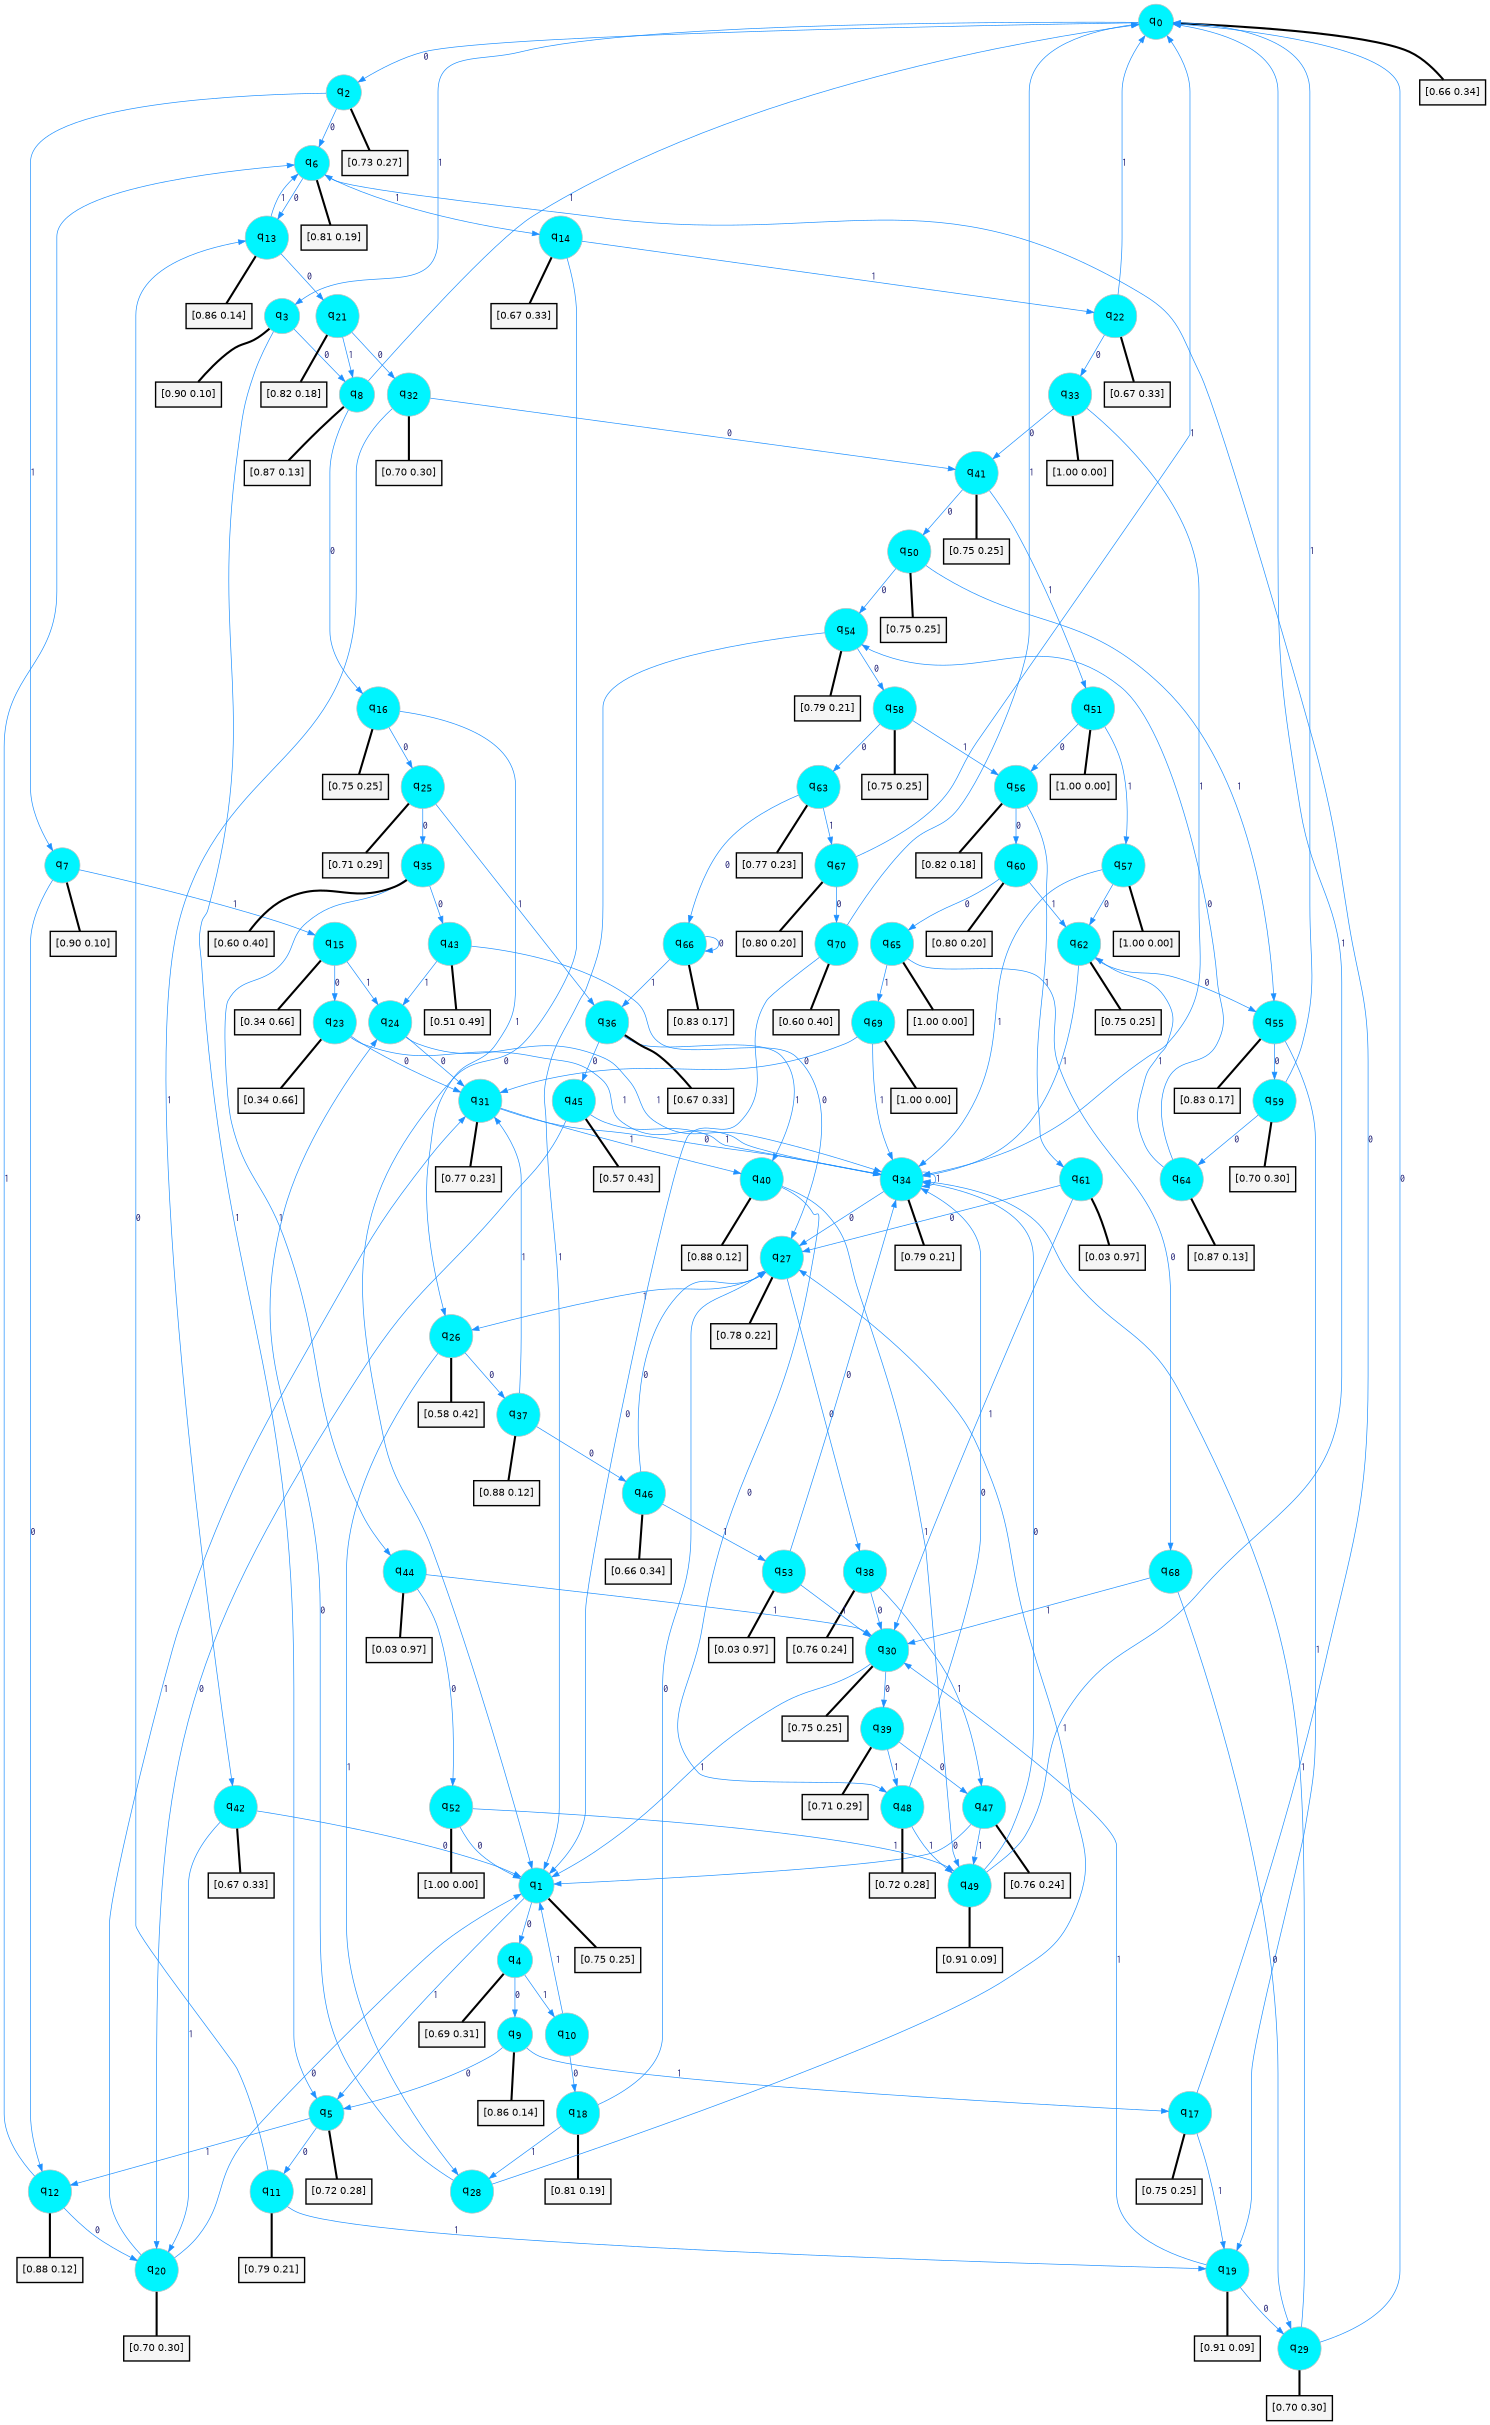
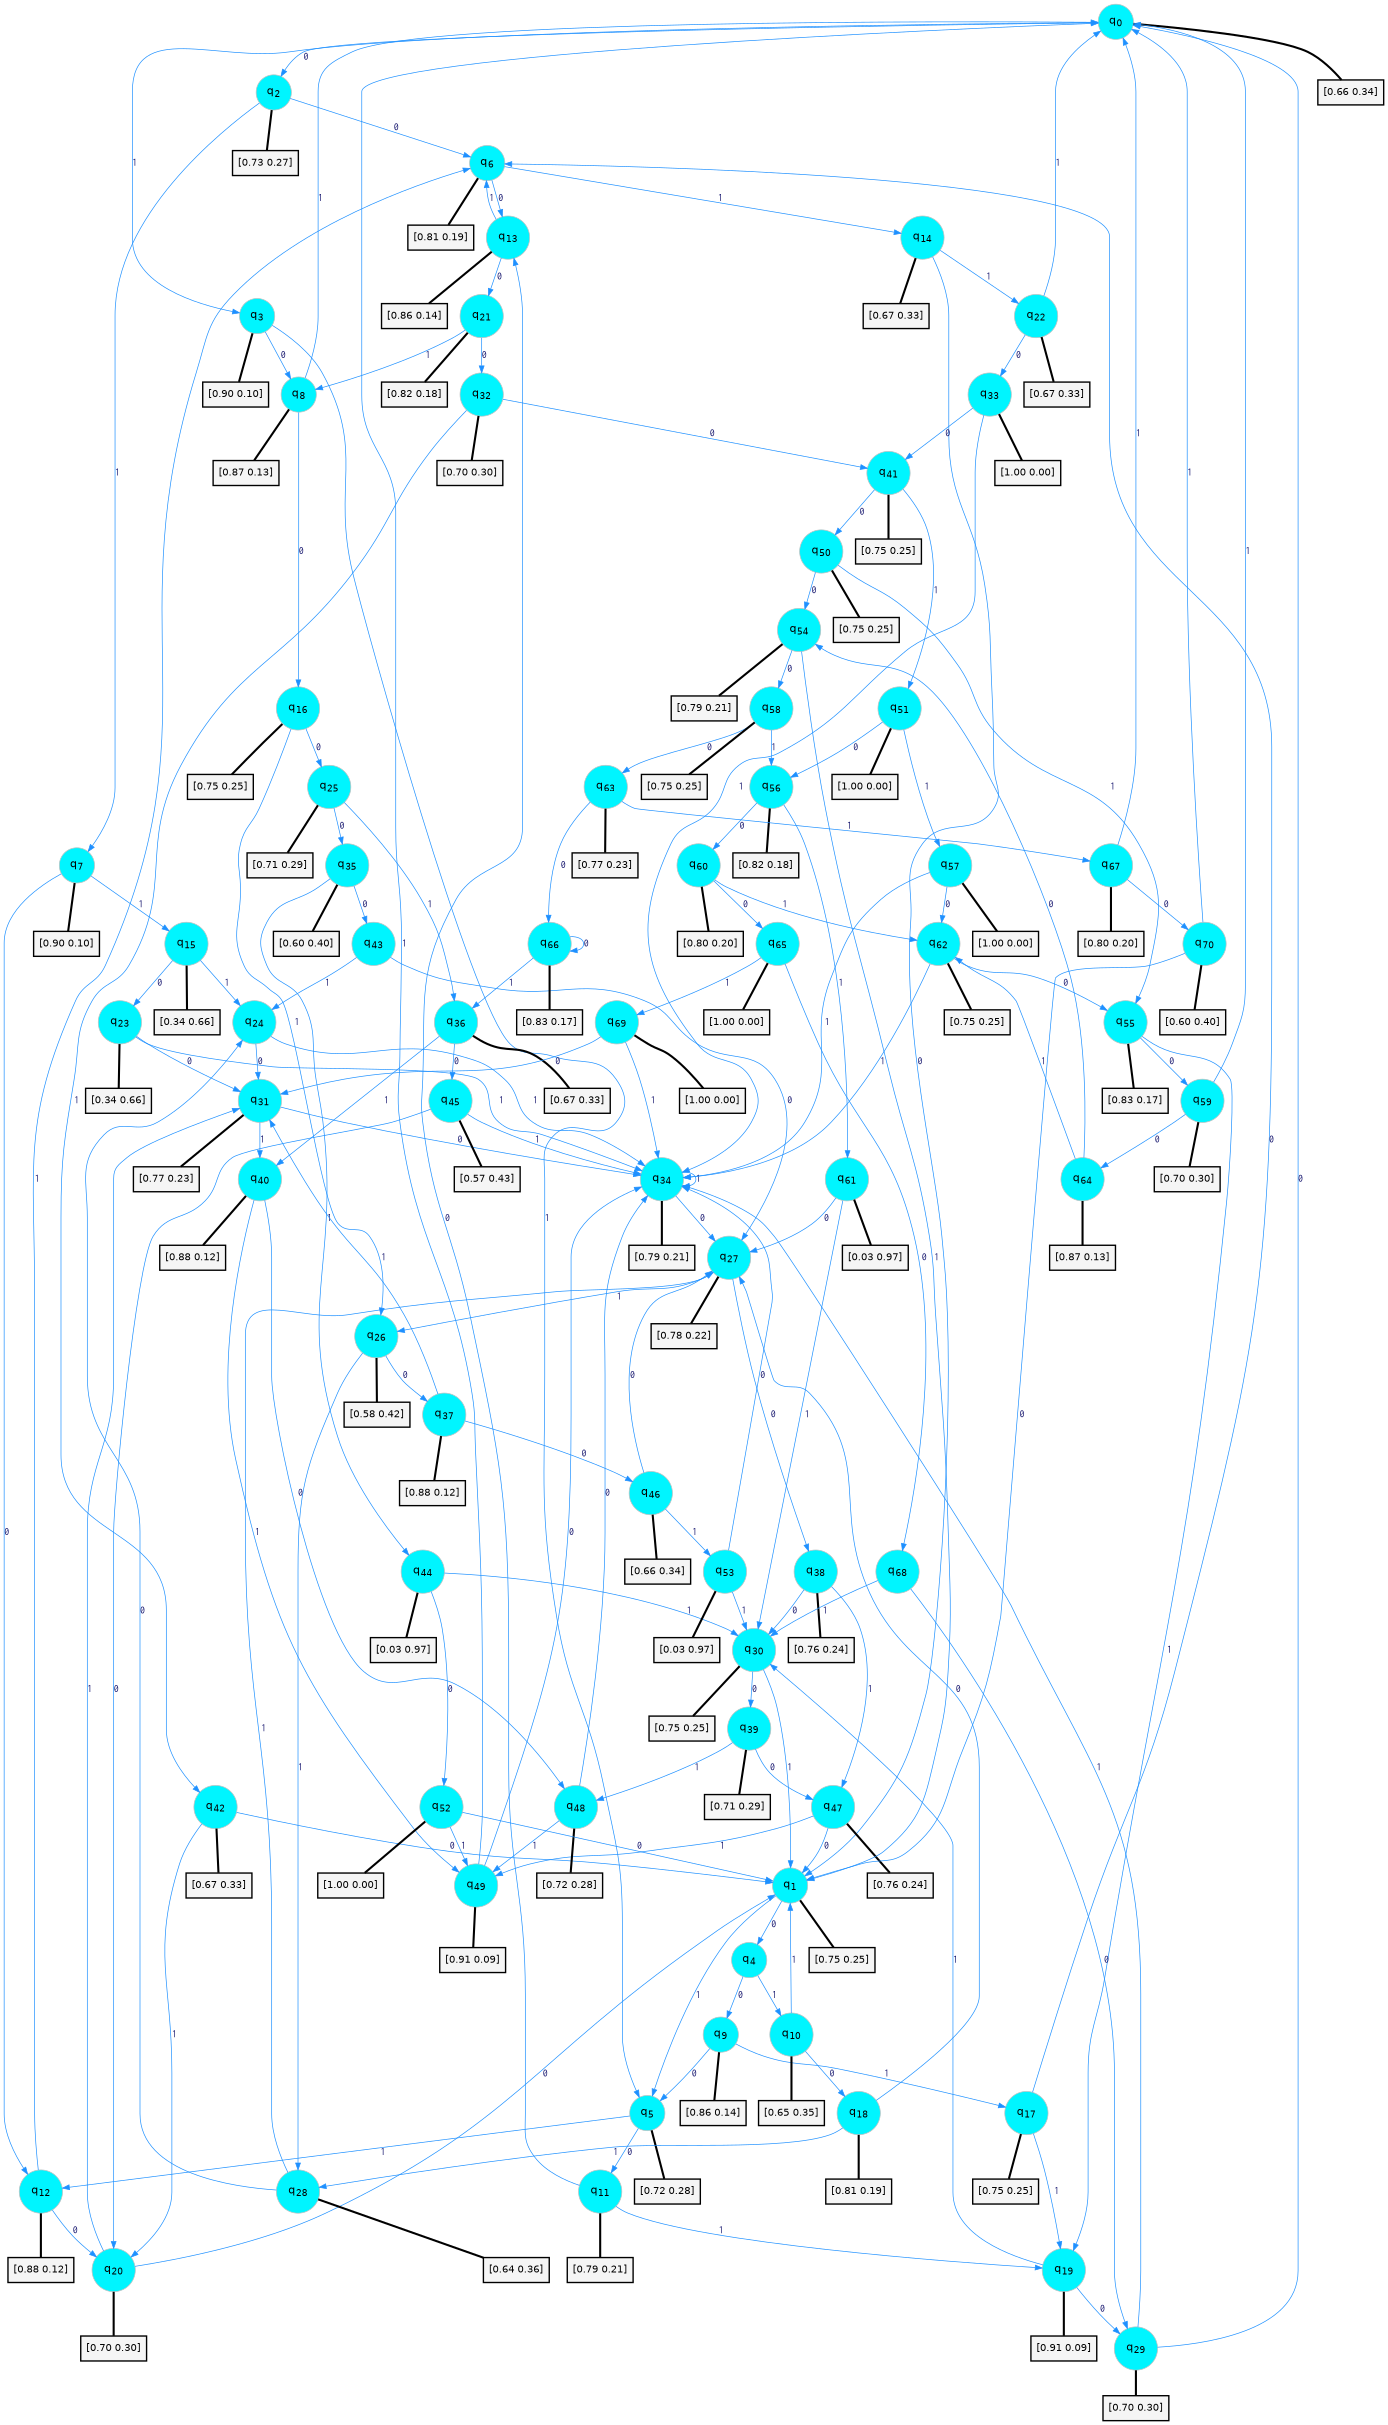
node "[0.51 0.49]": removed
node "[0.69 0.31]": removed
node "[0.65 0.35]": added
node "[0.64 0.36]": added
